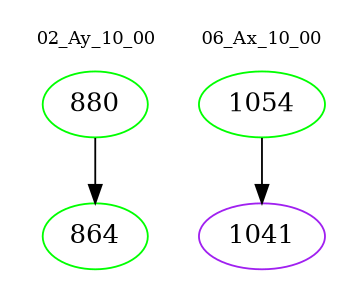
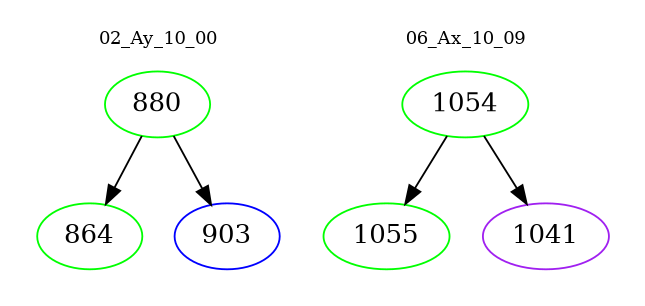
cluster "06_Ax_10_00": label "06_Ax_10_00" -> "06_Ax_10_09"
node "903": added
node "1055": added
